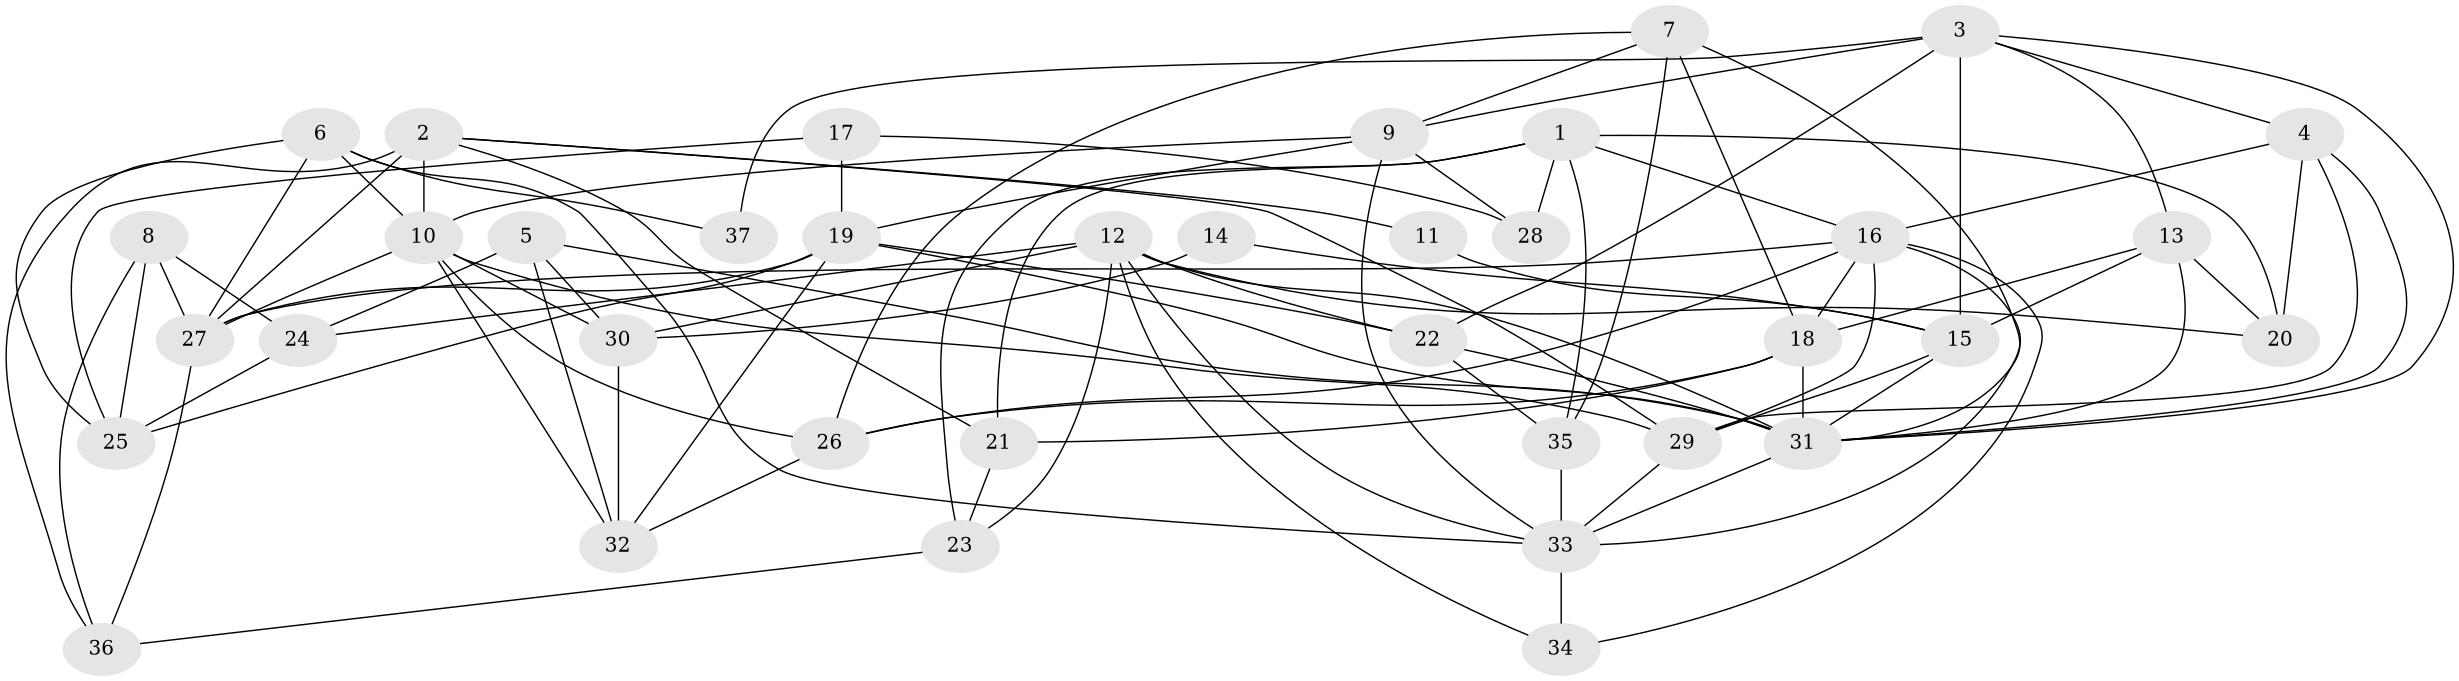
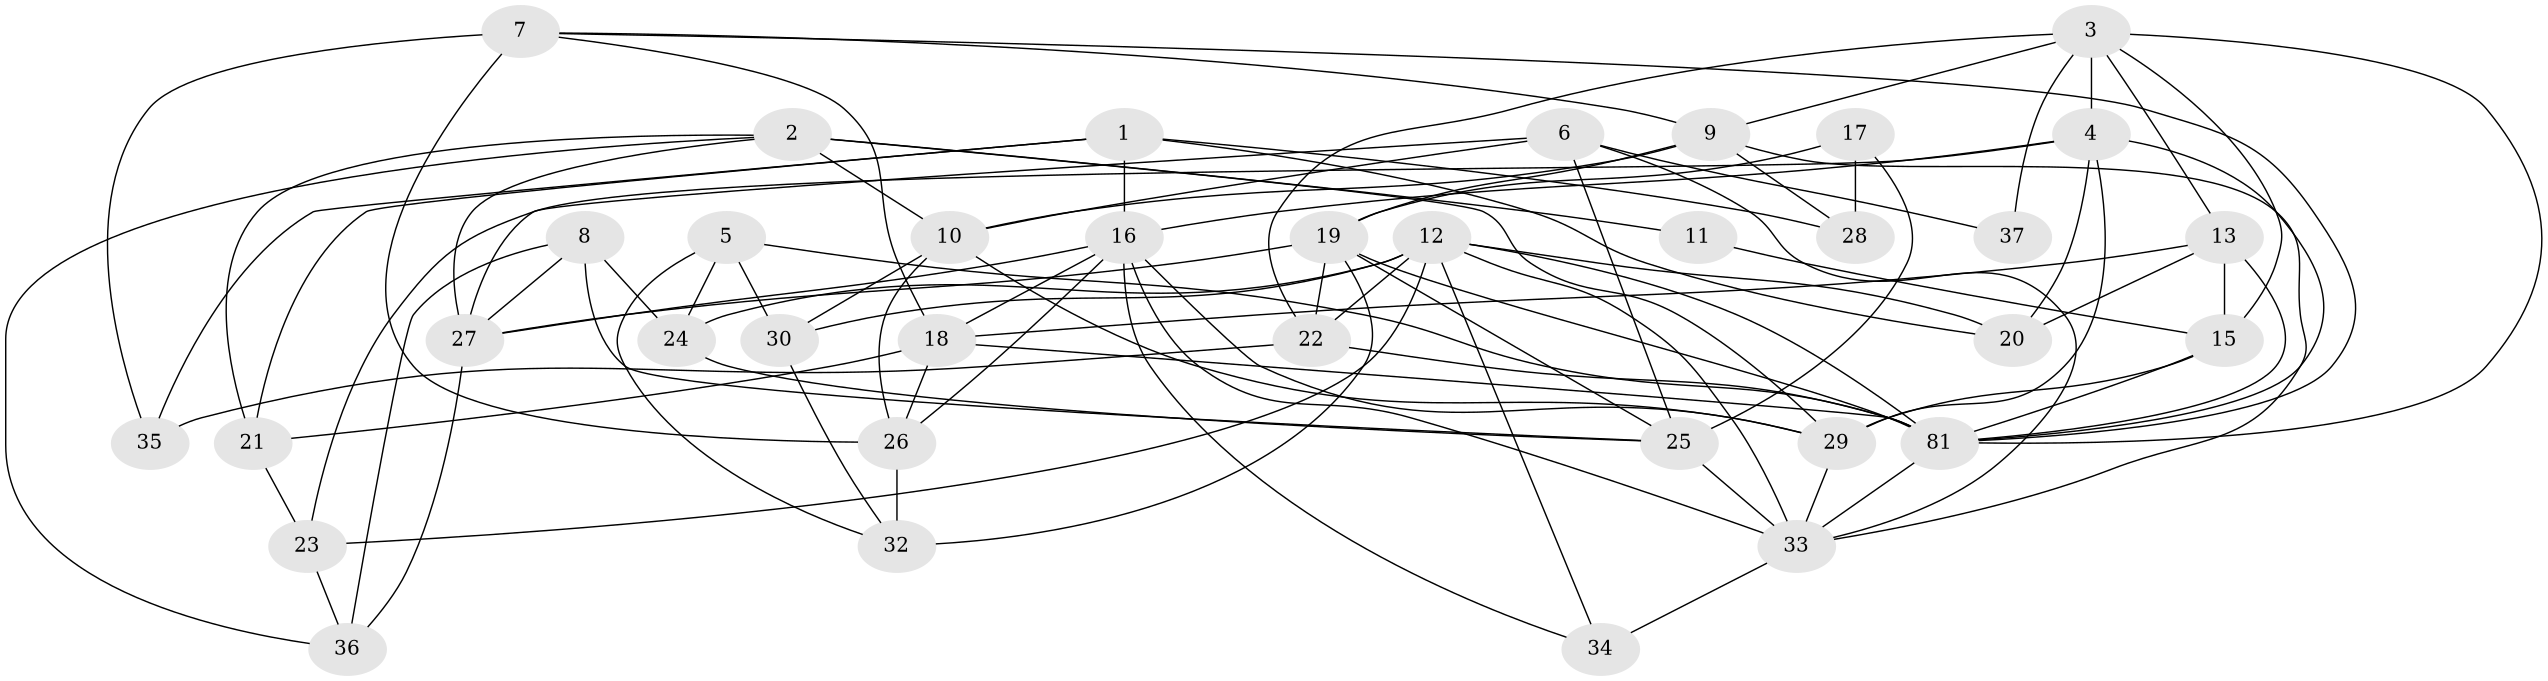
edge "1" -- "23": now "4" -- "23"
node "14": removed
edge "10" -- "27": removed
edge "10" -- "32": removed
node "31": label "31" -> "81"
edge "35" -- "33": now "25" -- "33"
